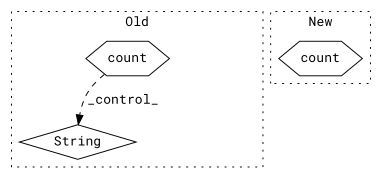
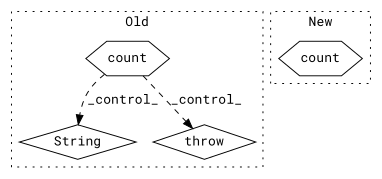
node "throw": added
